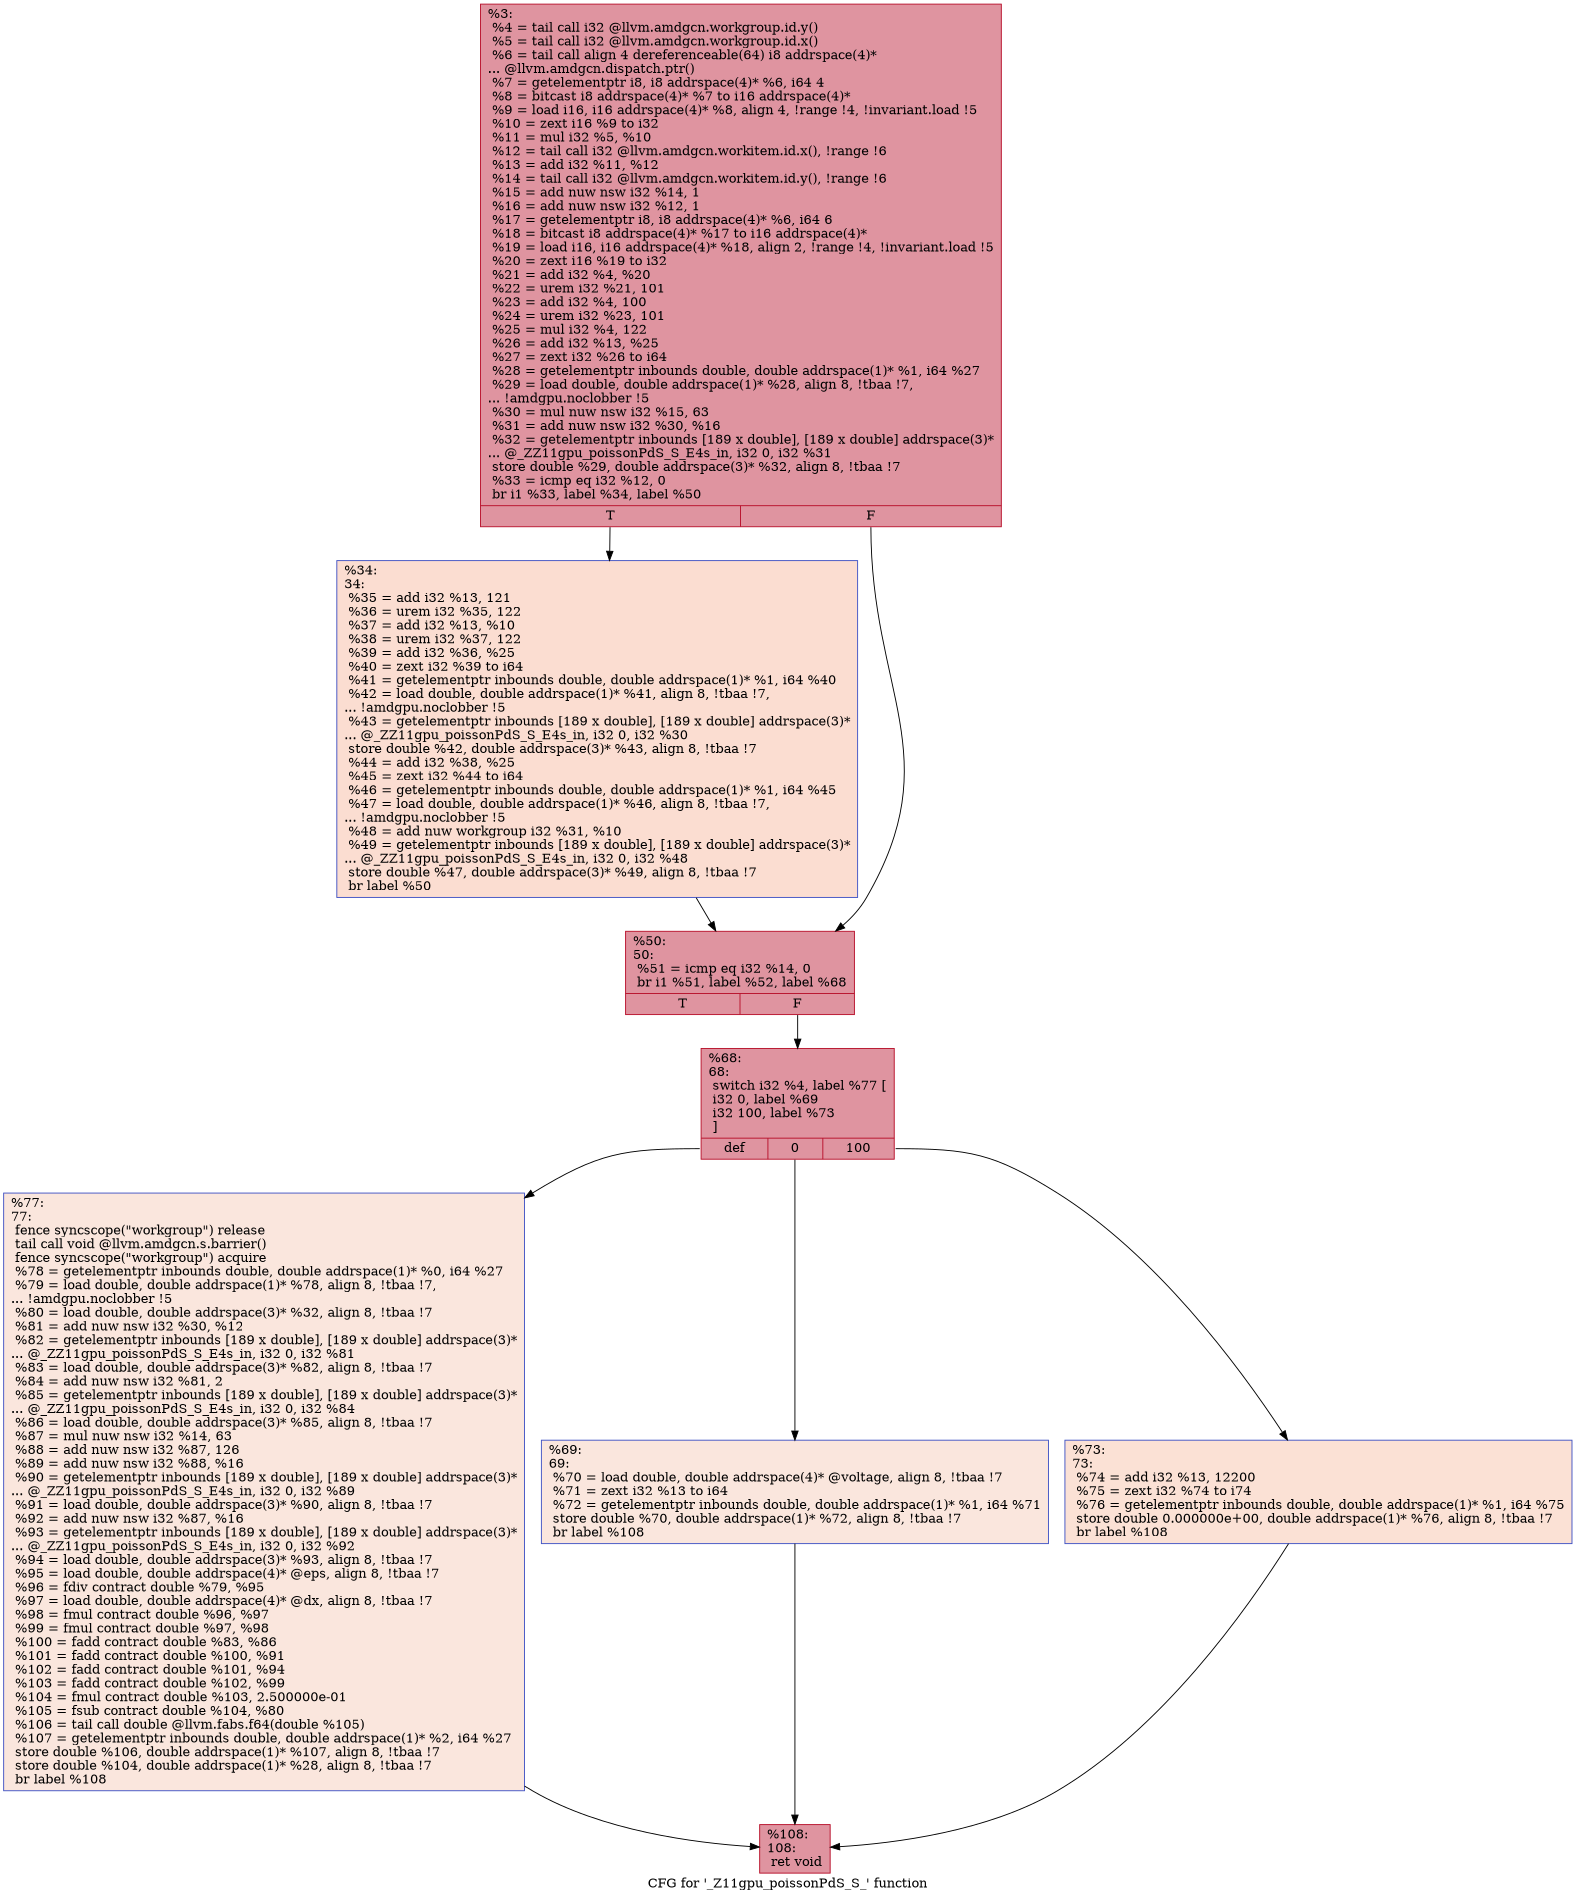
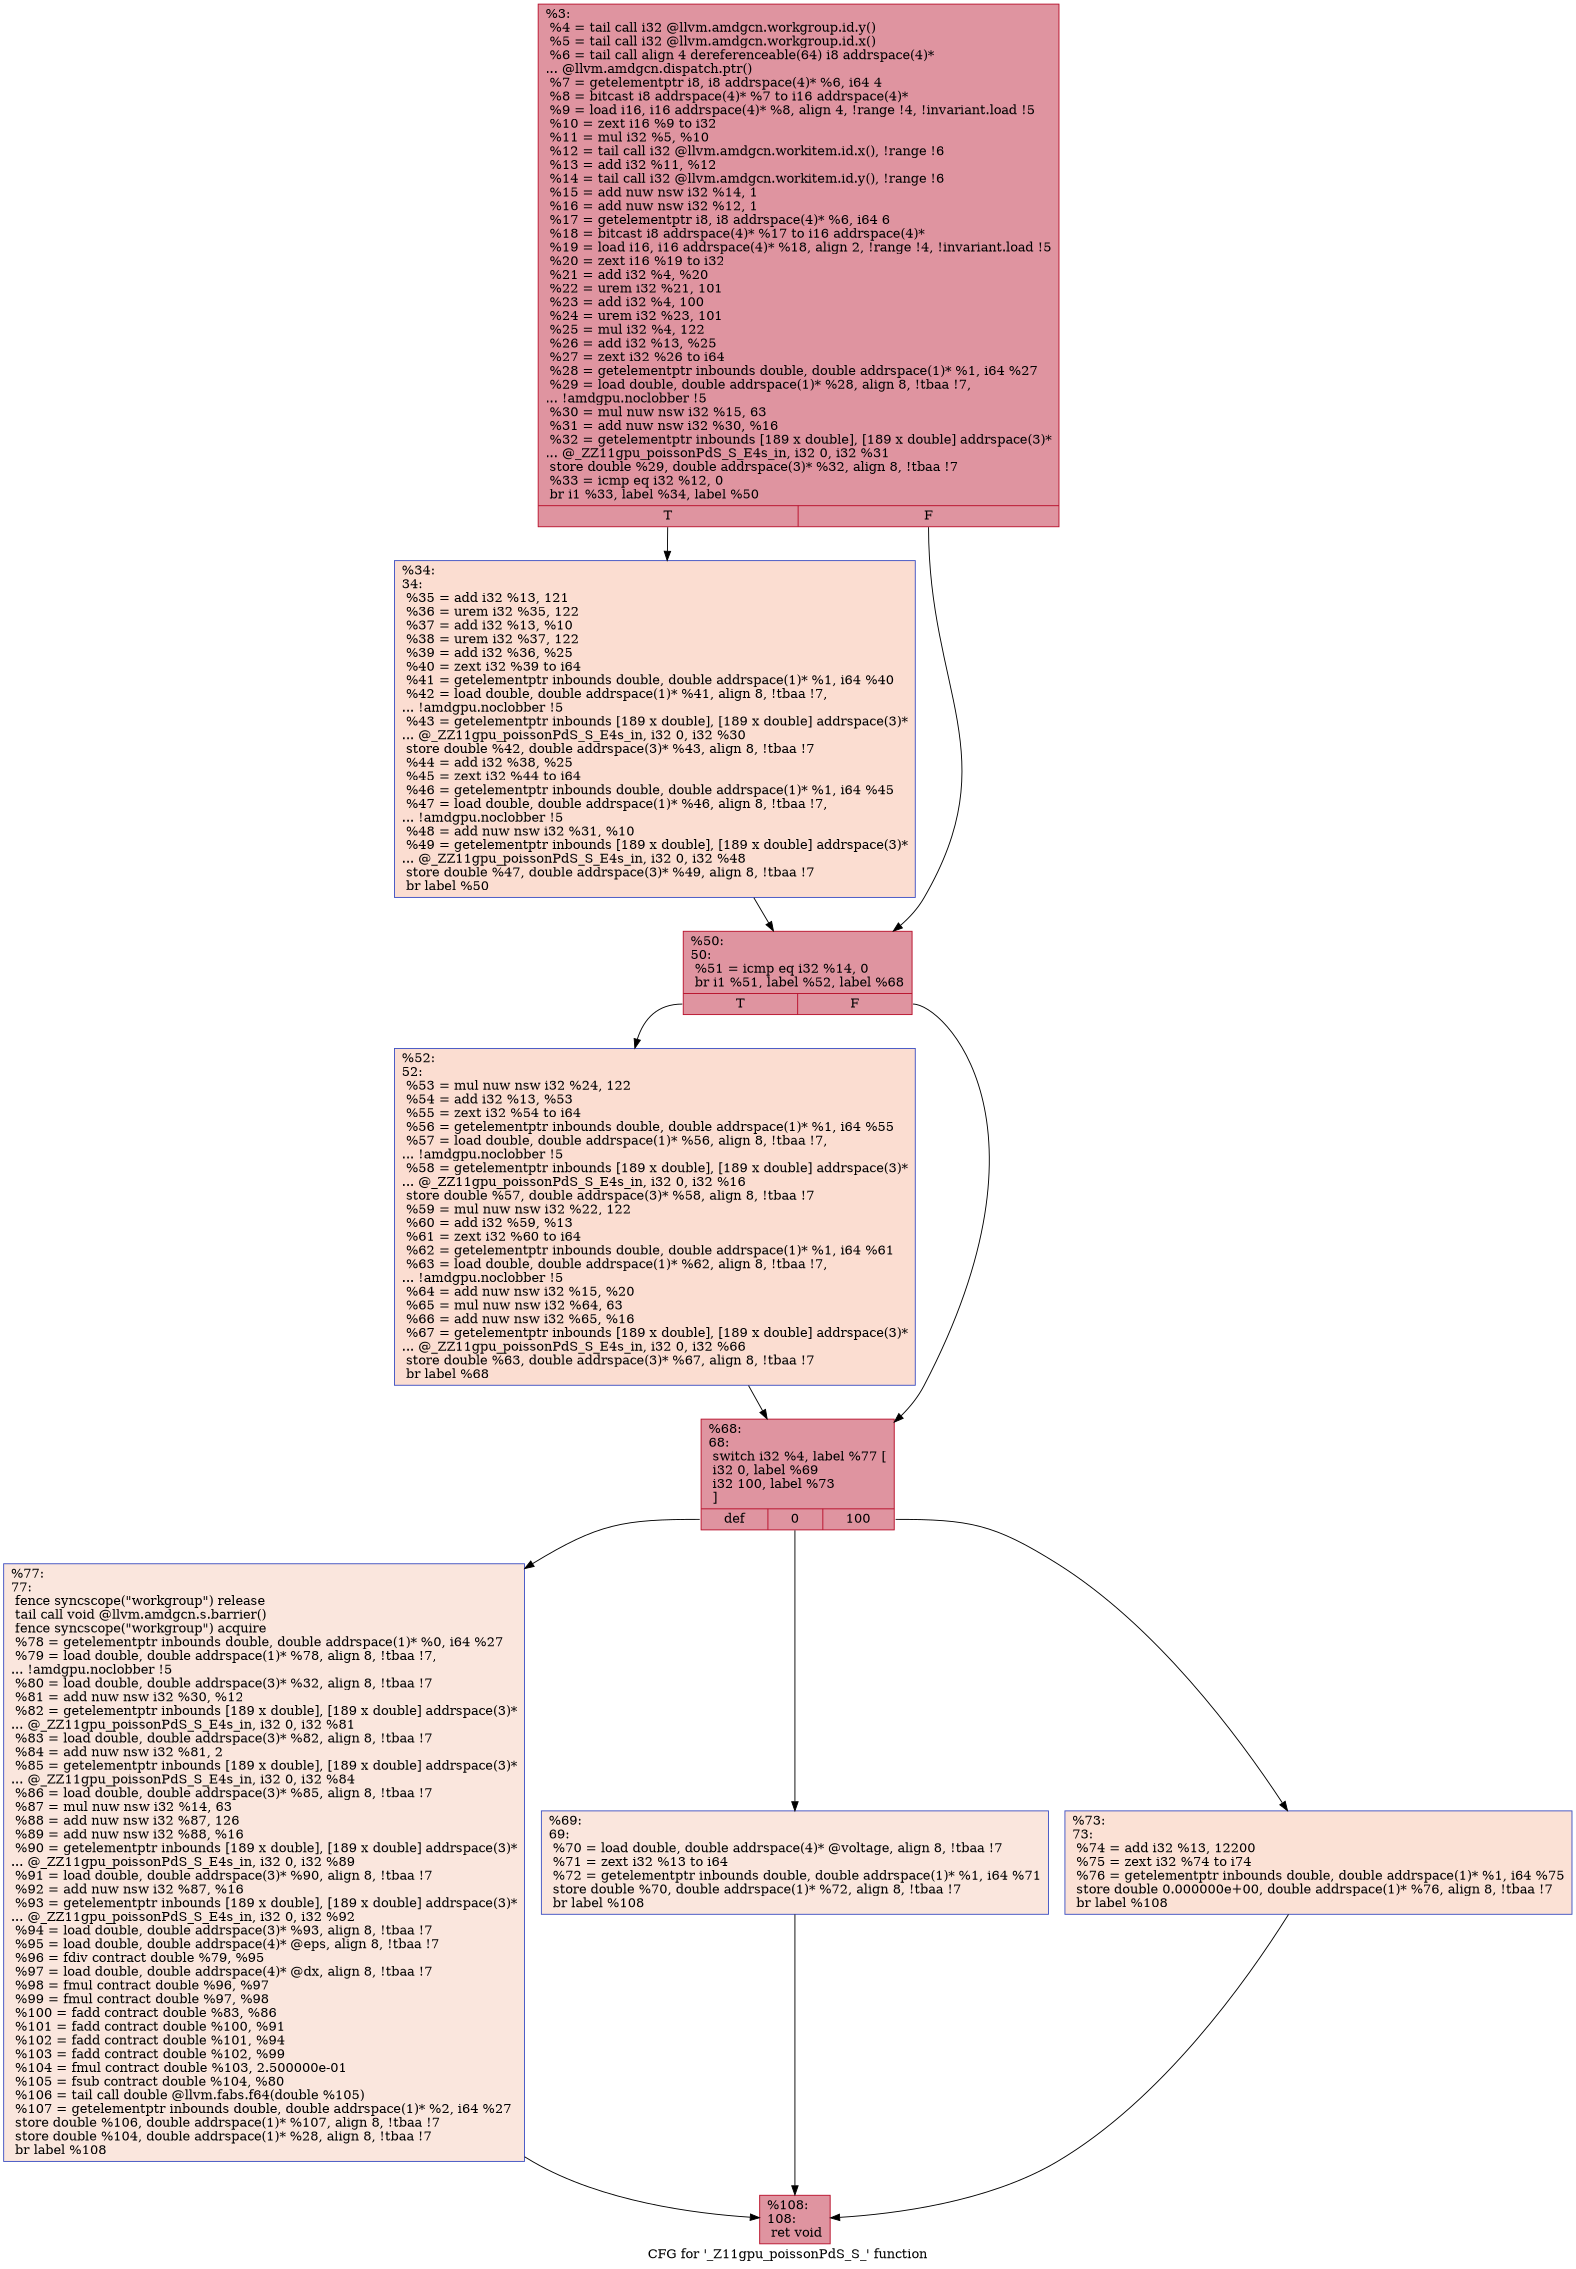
node "%34:": text "%48 = add nuw workgroup i32 %31, %10" -> "%48 = add nuw nsw i32 %31, %10"
node "%52:": added
